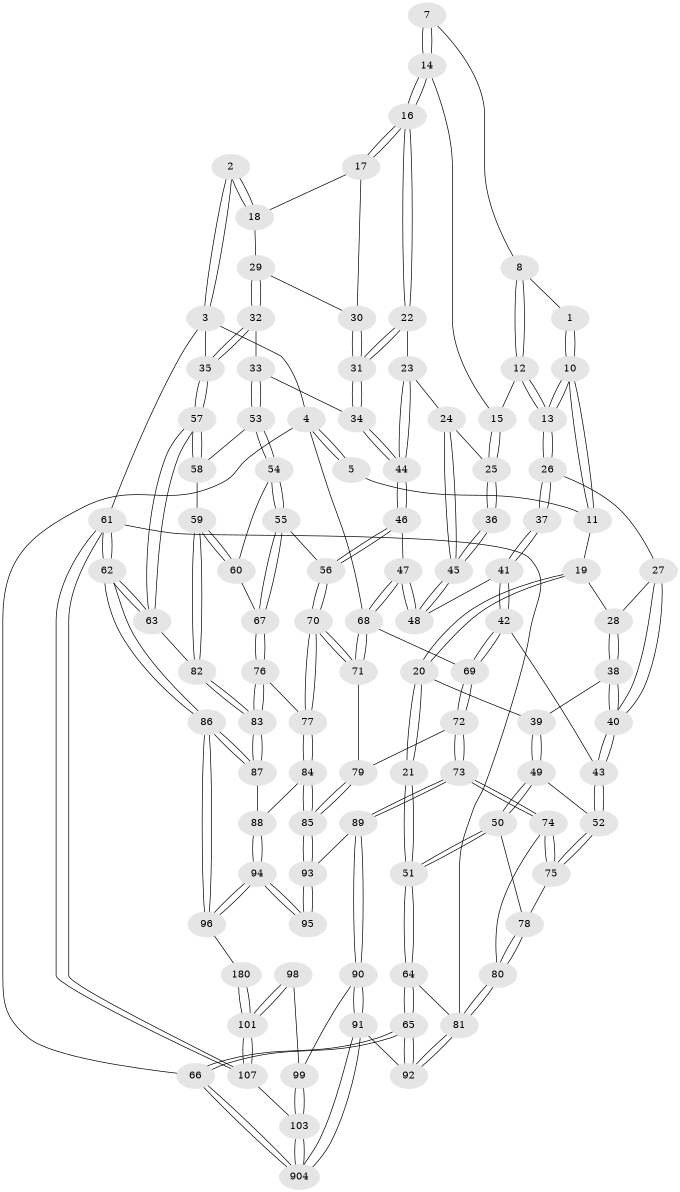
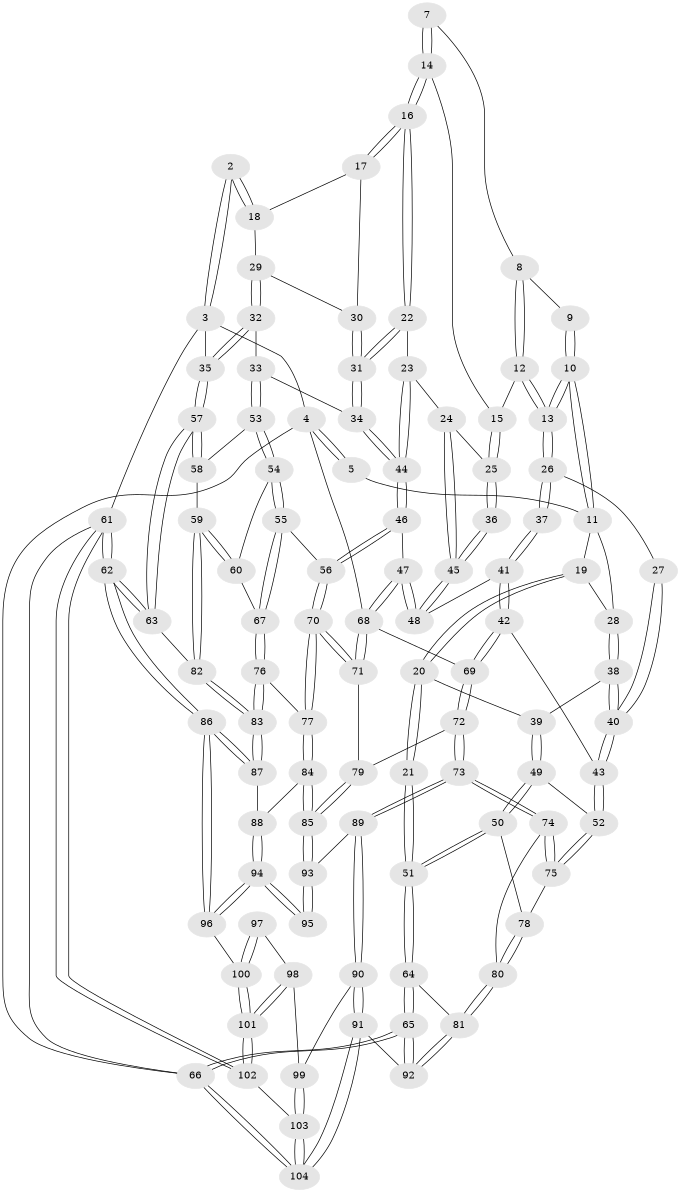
node "1": label "1" -> "9"
edge "61" -- "81": now "61" -- "66"
edge "27" -- "28": now "11" -- "28"
node "97": added
node "180": label "180" -> "100"
node "107": label "107" -> "102"
node "904": label "904" -> "104"
